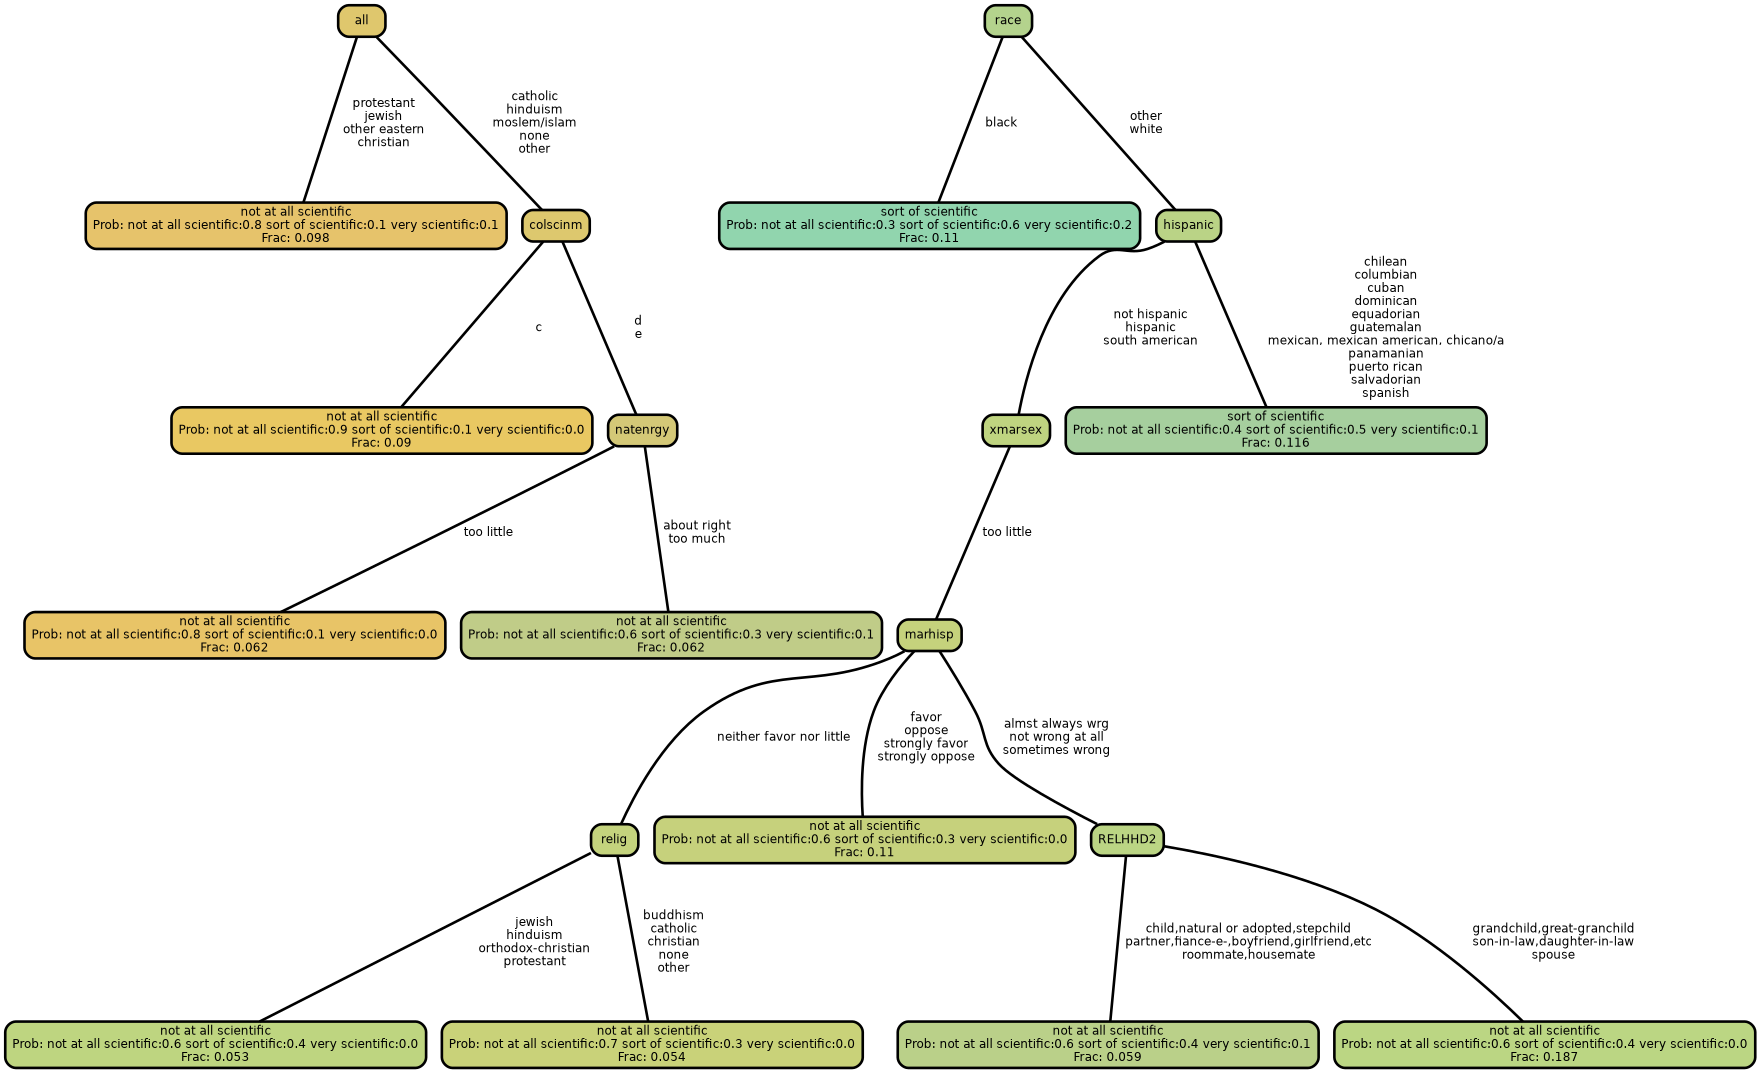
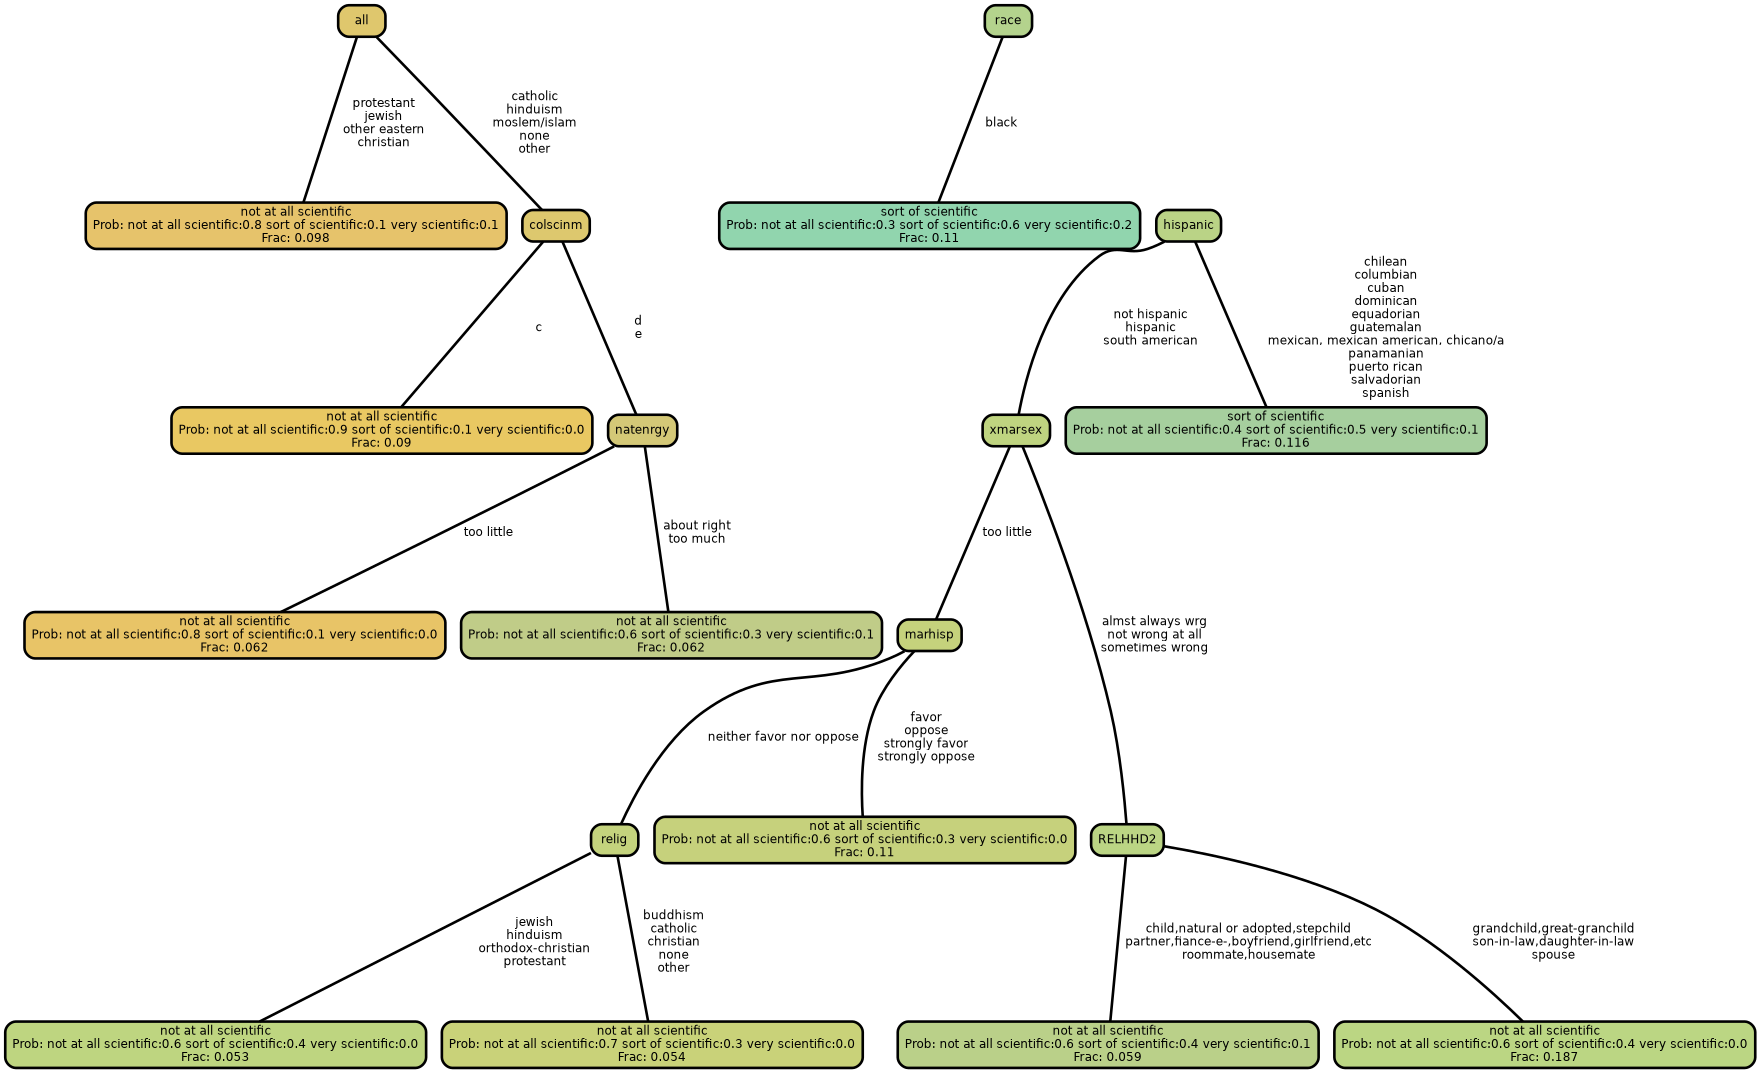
edge "race" -- "hispanic": removed, label "other white"
edge "marhisp" -- "relig": label " neither favor nor little" -> " neither favor nor oppose"
edge "marhisp" -- "RELHHD2": now "xmarsex" -- "RELHHD2"
